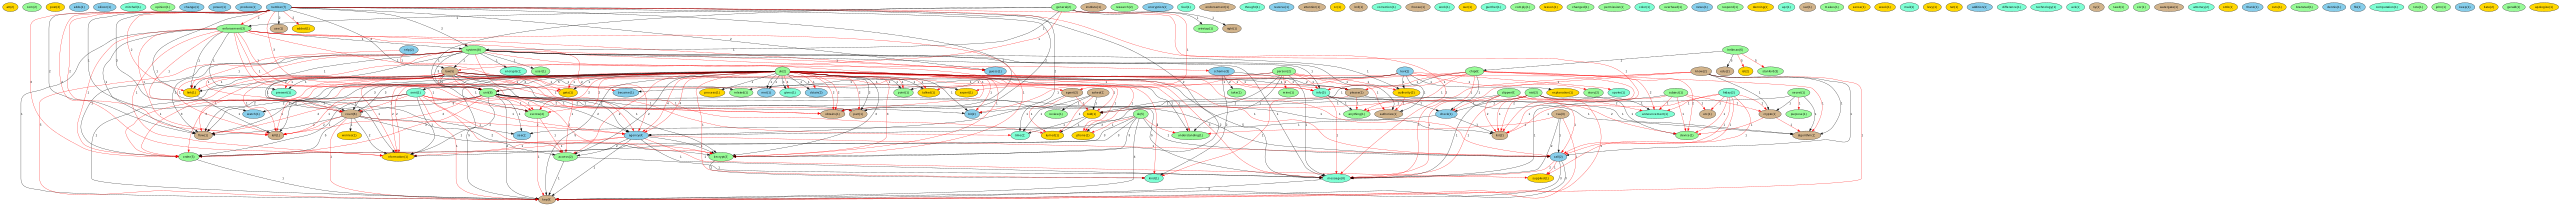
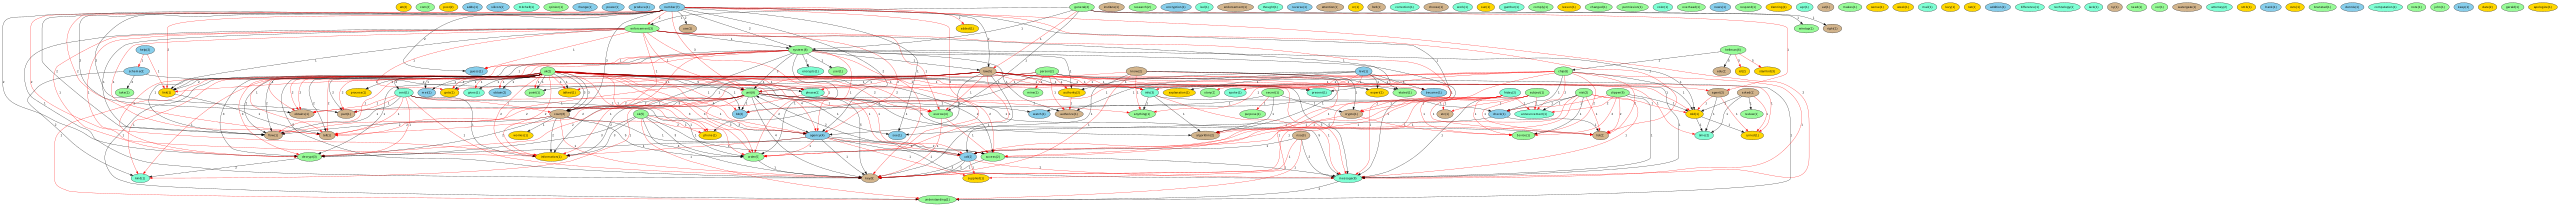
node "fbi(1)": removed
edge "system(8)" -> "info(3)": now "system(8)" -> "told(1)"
node "stanford(3)": fillcolor palegreen -> gold
edge "levi(1)" -> "expert(1)": color red -> black
node "please(1)": fillcolor tan -> aquamarine
edge "message(8)" -> "key(8)": now "message(8)" -> "understanding(1)"
